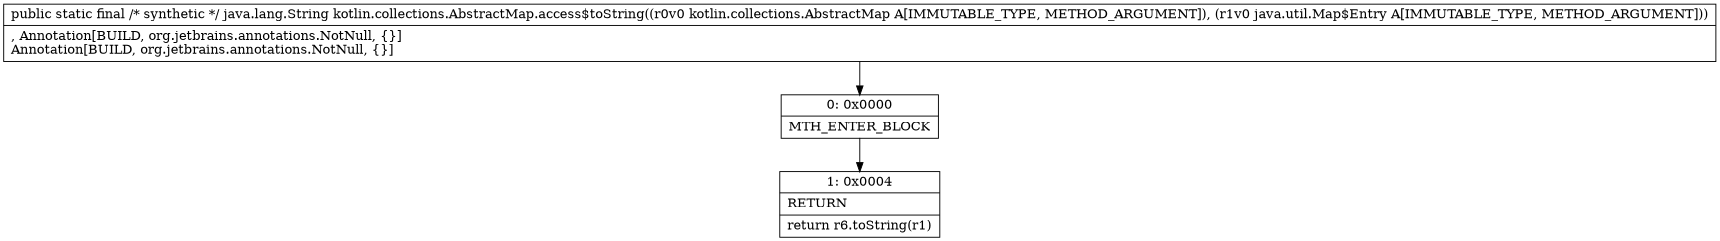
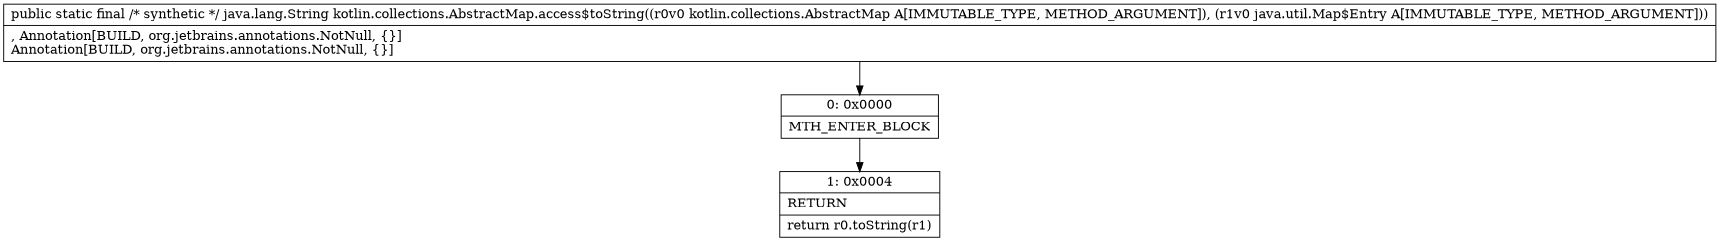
node "1: 0x0004": text "return r6.toString(r1)" -> "return r0.toString(r1)"
